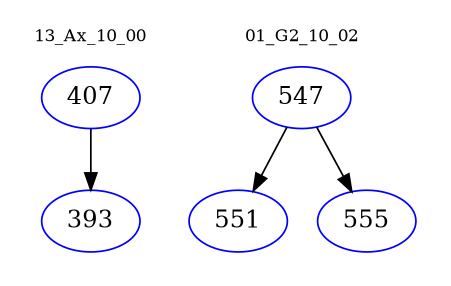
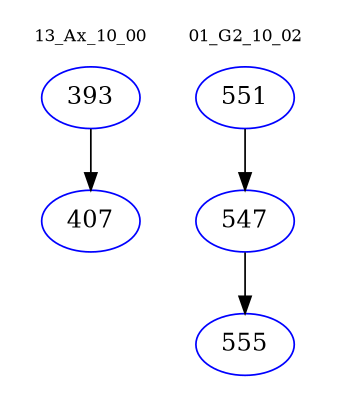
edge "407" -> "393": reversed
edge "547" -> "551": reversed
